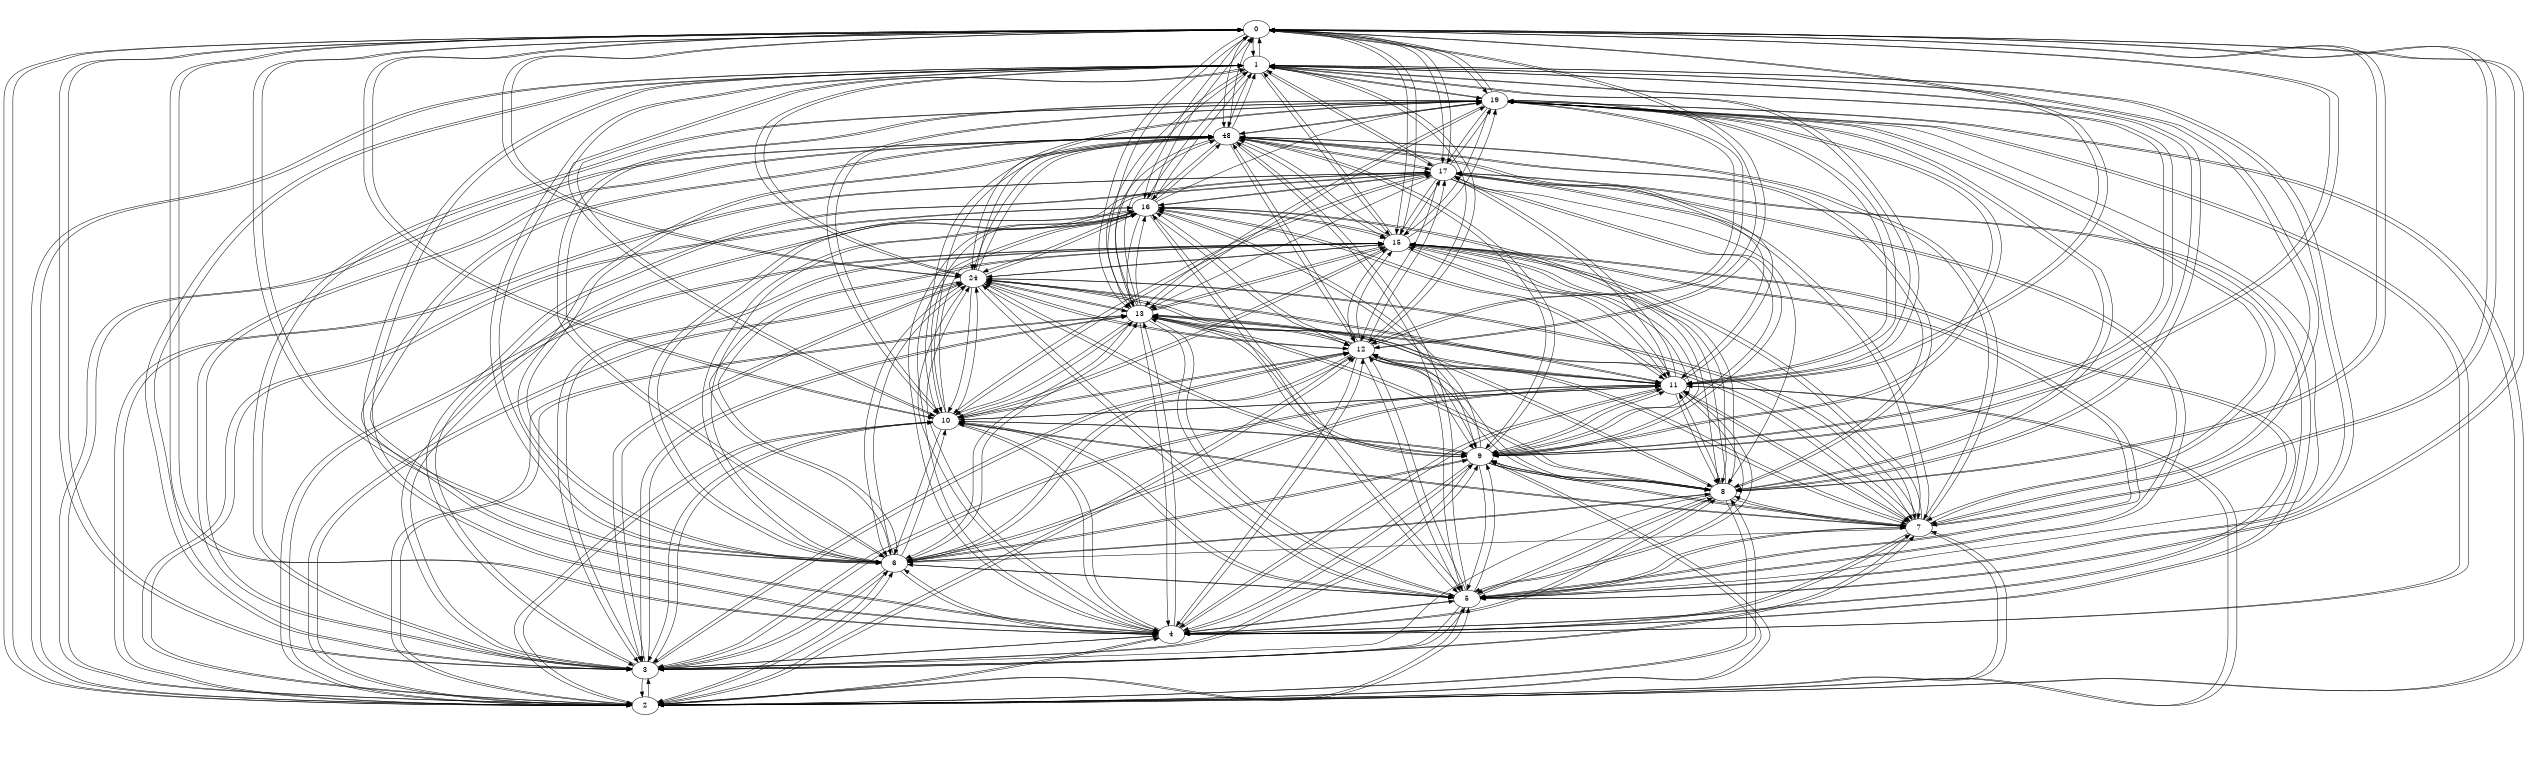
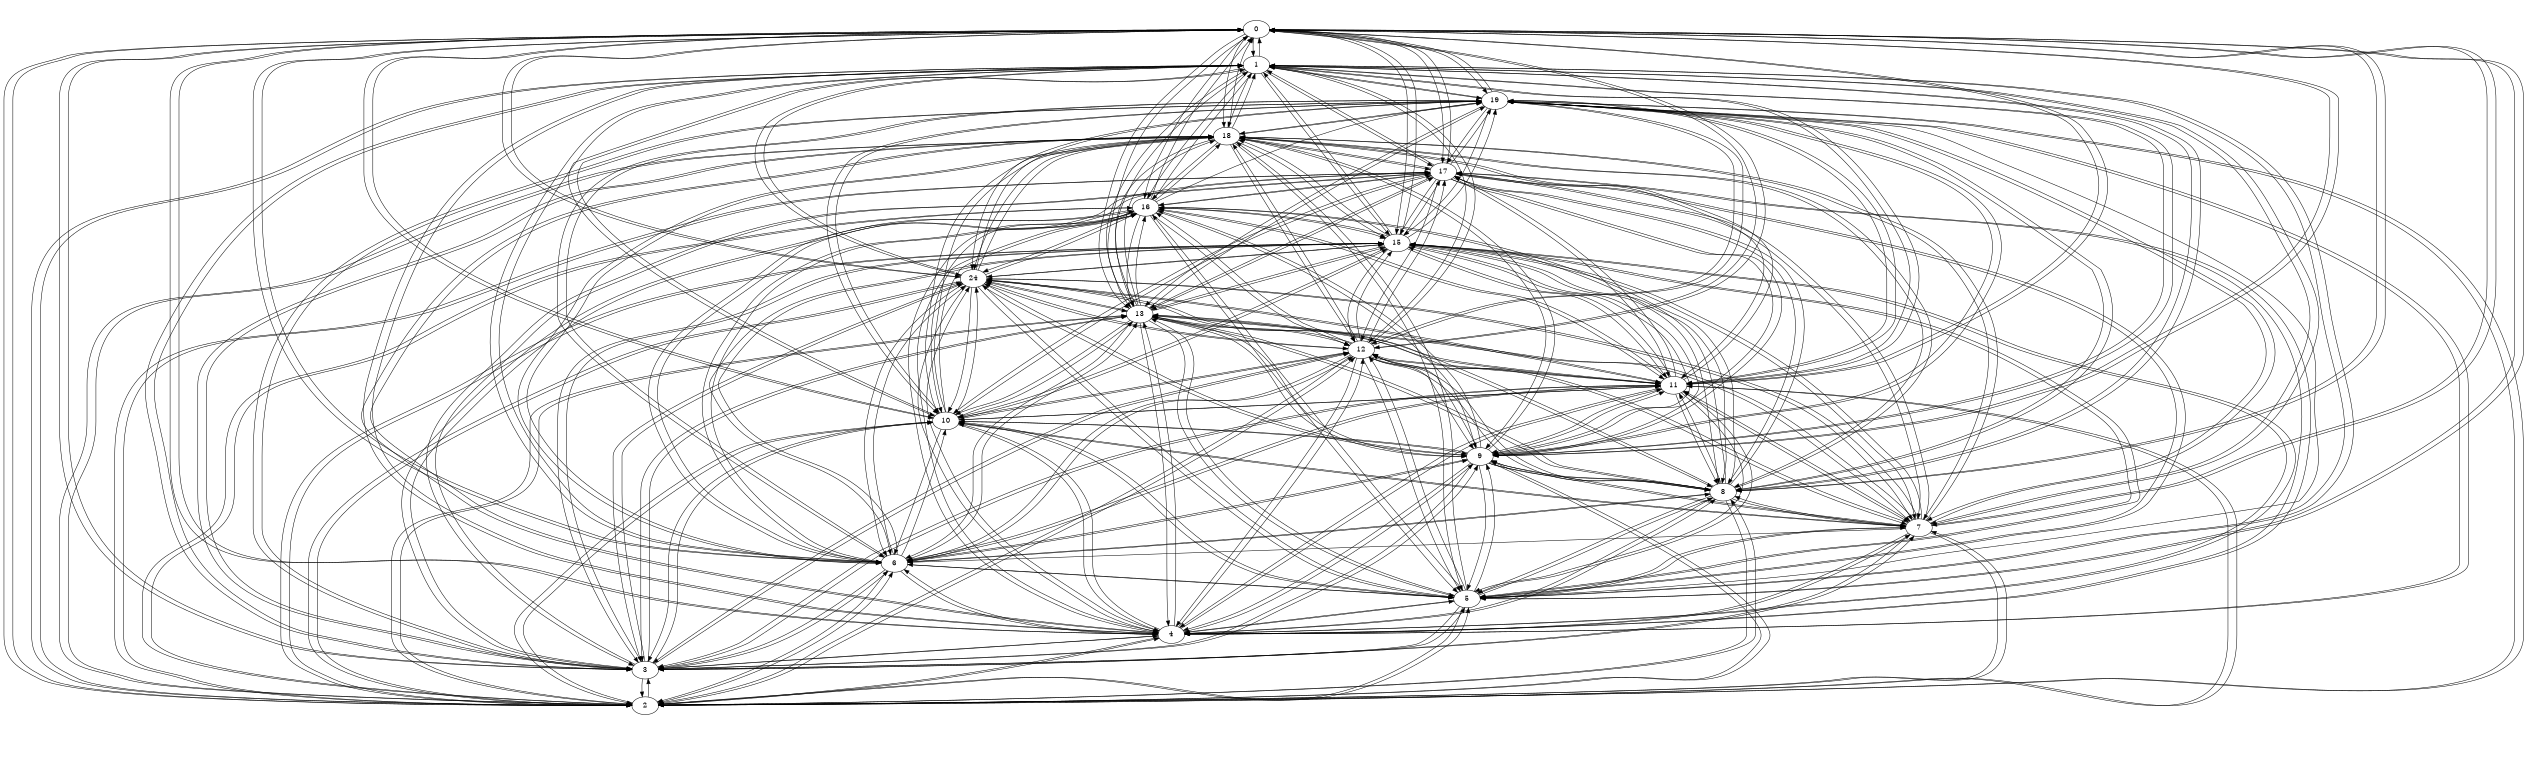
node "48": label "48" -> "18"
edge "13" -> "17": added
edge "8" -> "3": now "8" -> "17"
